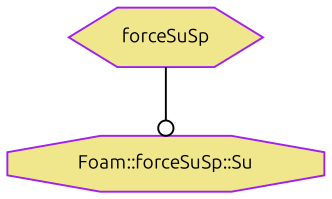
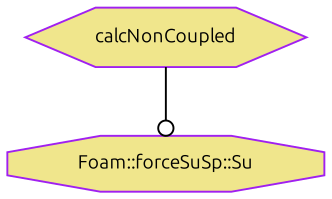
node "forceSuSp": label "forceSuSp" -> "calcNonCoupled"
